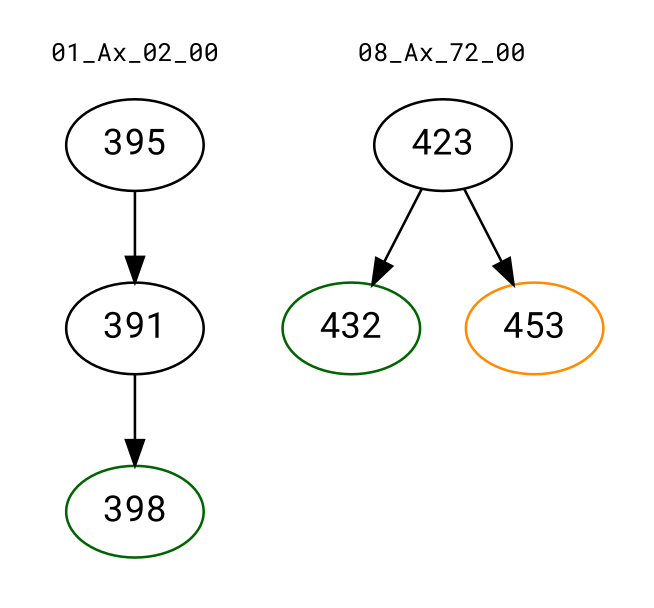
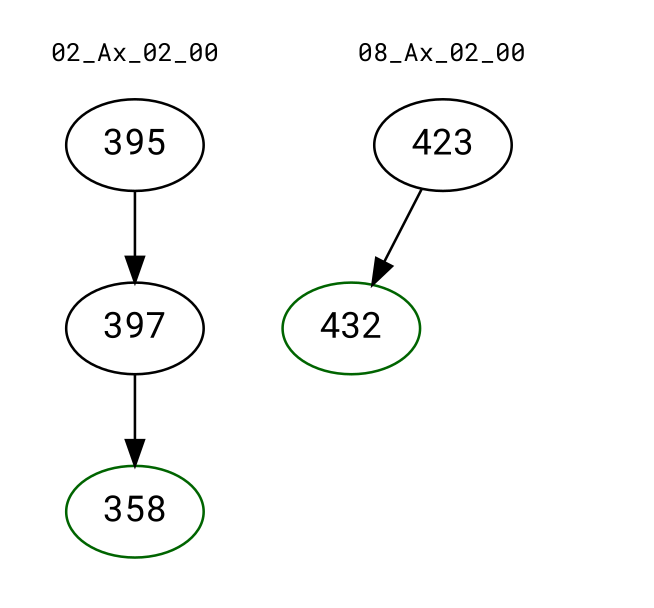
cluster "01_Ax_02_00": label "01_Ax_02_00" -> "02_Ax_02_00"
cluster "08_Ax_72_00": label "08_Ax_72_00" -> "08_Ax_02_00"
node "391": label "391" -> "397"
node "453": removed
node "398": label "398" -> "358"
